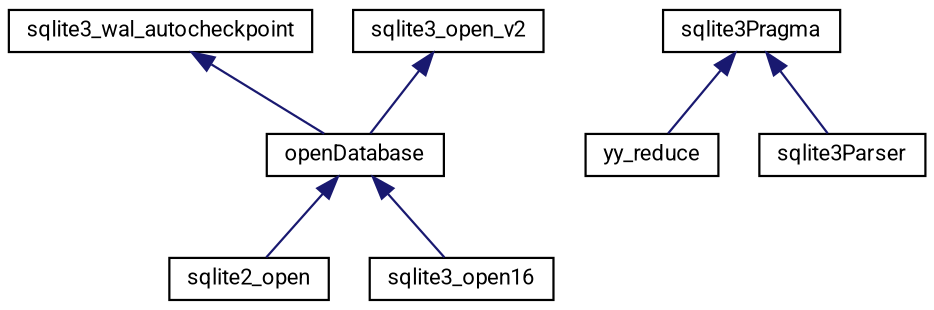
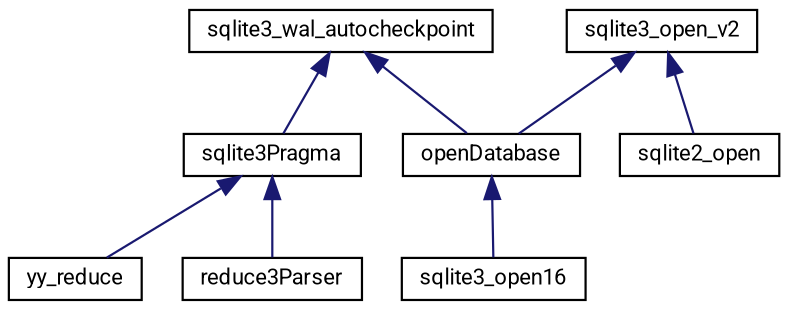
edge "sqlite3Pragma" -> "sqlite3_wal_autocheckpoint": added
node "sqlite3Parser": label "sqlite3Parser" -> "reduce3Parser"
edge "sqlite2_open" -> "openDatabase": now "sqlite2_open" -> "sqlite3_open_v2"
